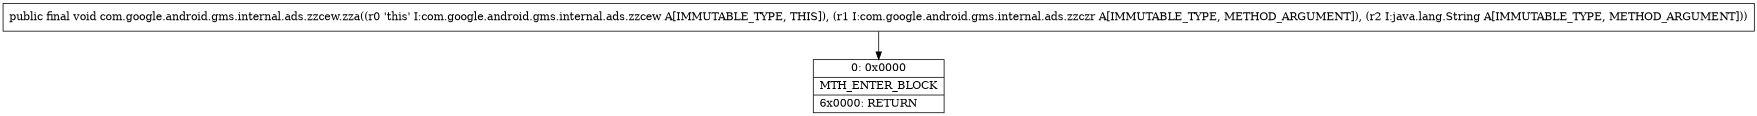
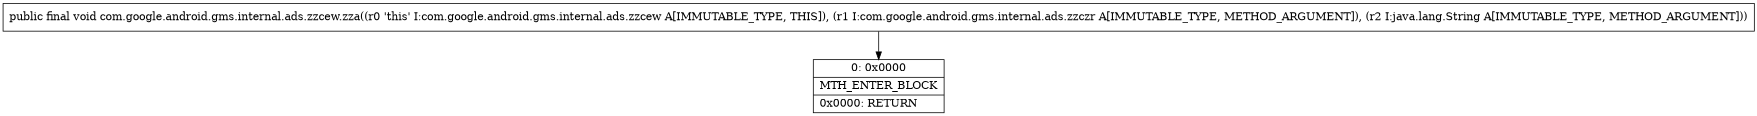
node "0: 0x0000": text "6x0000: RETURN" -> "0x0000: RETURN"
